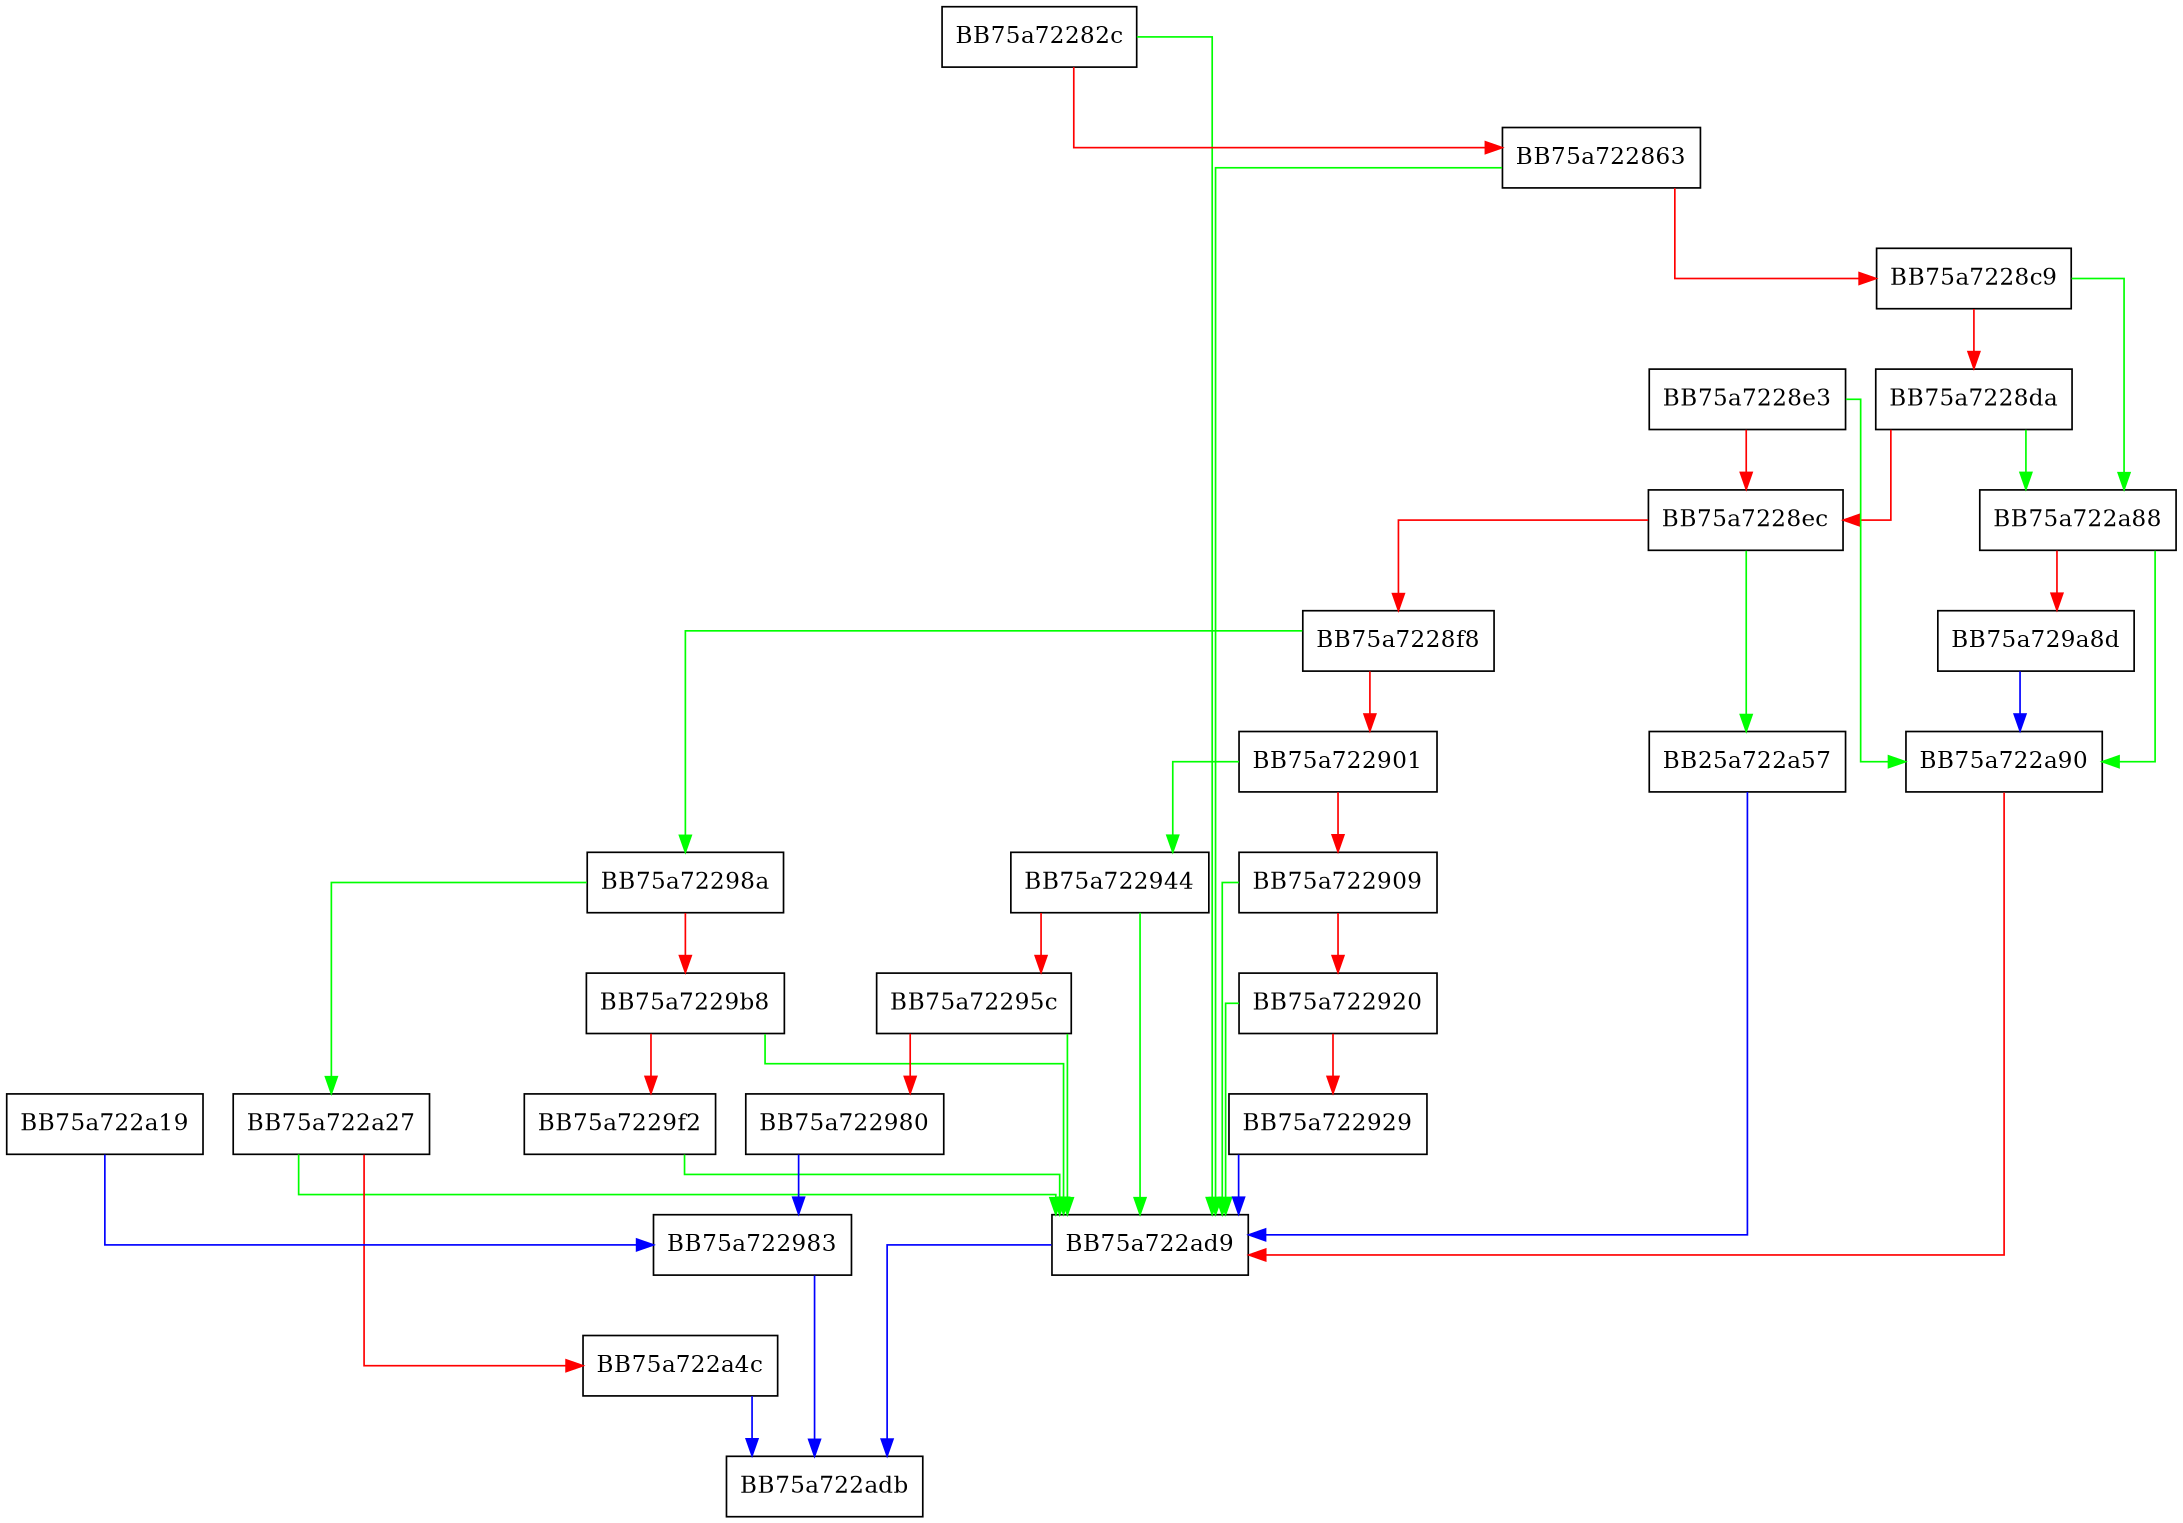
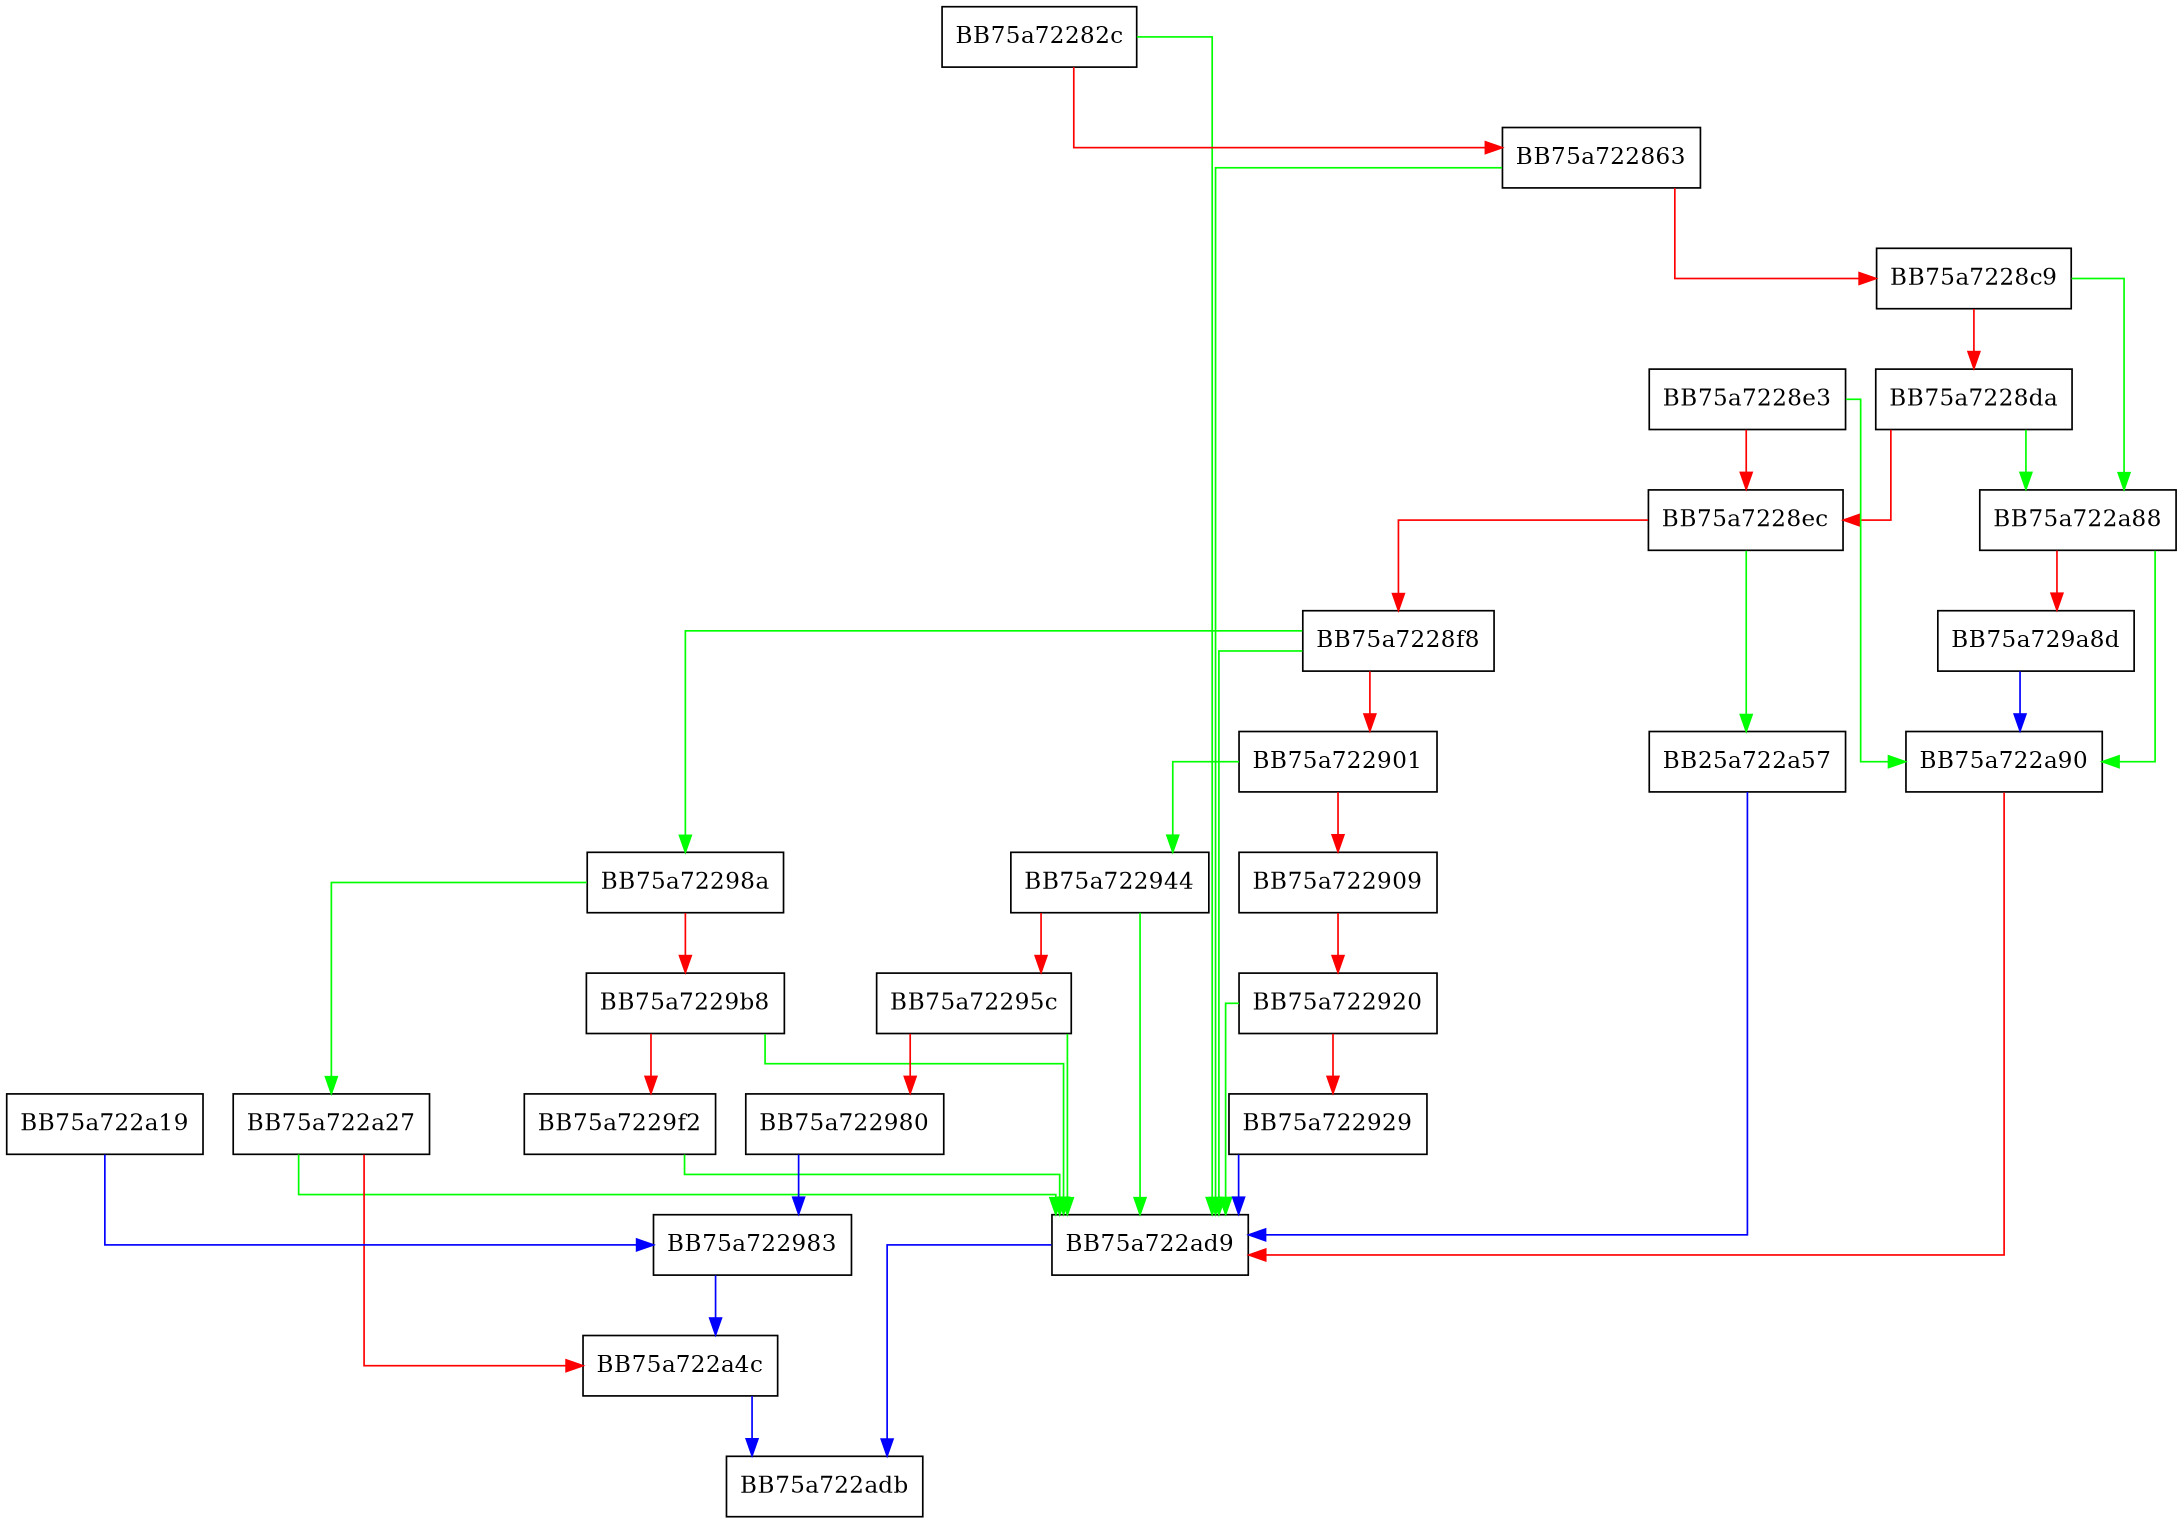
edge "BB75a722909" -> "BB75a722ad9": now "BB75a7228f8" -> "BB75a722ad9"
edge "BB75a722983" -> "BB75a722adb": now "BB75a722983" -> "BB75a722a4c"
